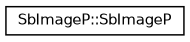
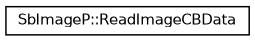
node "SbImageP::SbImageP": label "SbImageP::SbImageP" -> "SbImageP::ReadImageCBData"
